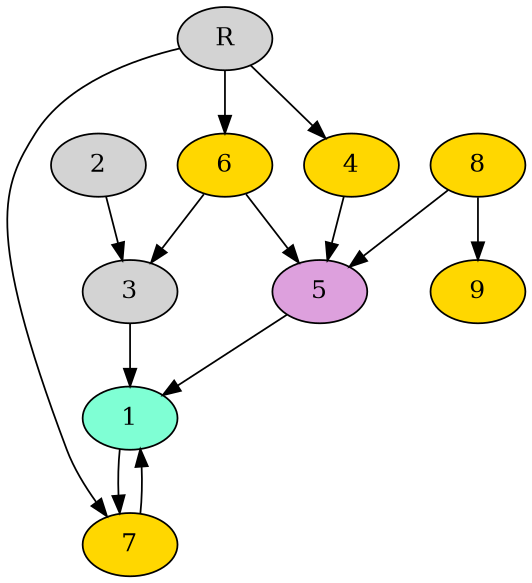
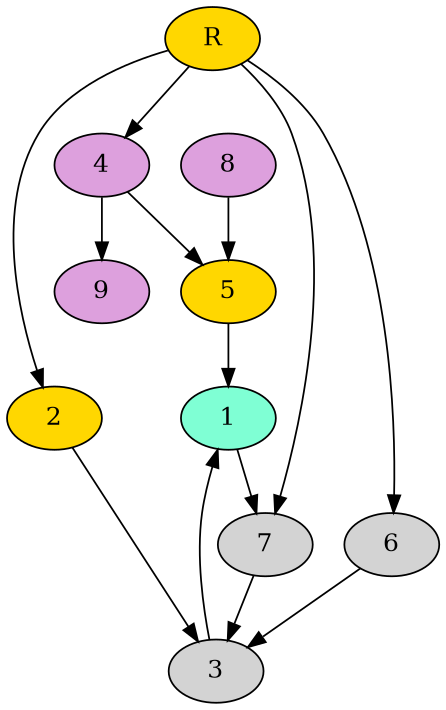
node "R": fillcolor lightgrey -> gold
node "2": fillcolor lightgrey -> gold
node "6": fillcolor gold -> lightgrey
node "4": fillcolor gold -> plum
node "8": fillcolor gold -> plum
edge "R" -> "2": added
edge "8" -> "9": now "4" -> "9"
edge "6" -> "5": removed
node "5": fillcolor plum -> gold
node "9": fillcolor gold -> plum
edge "7" -> "1": now "7" -> "3"
node "7": fillcolor gold -> lightgrey
